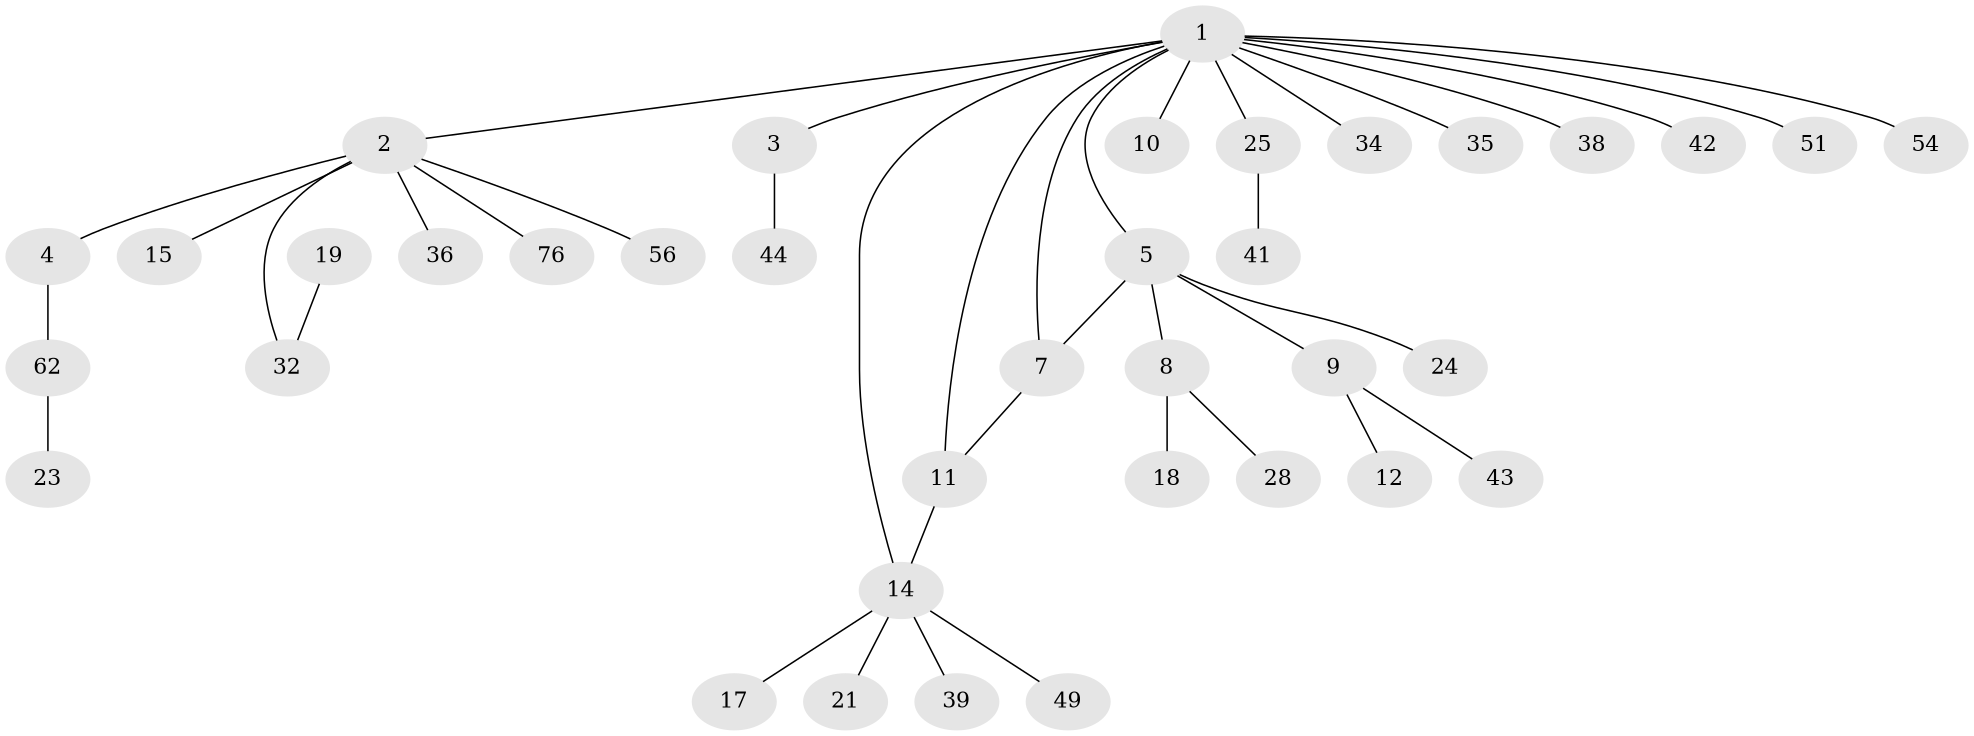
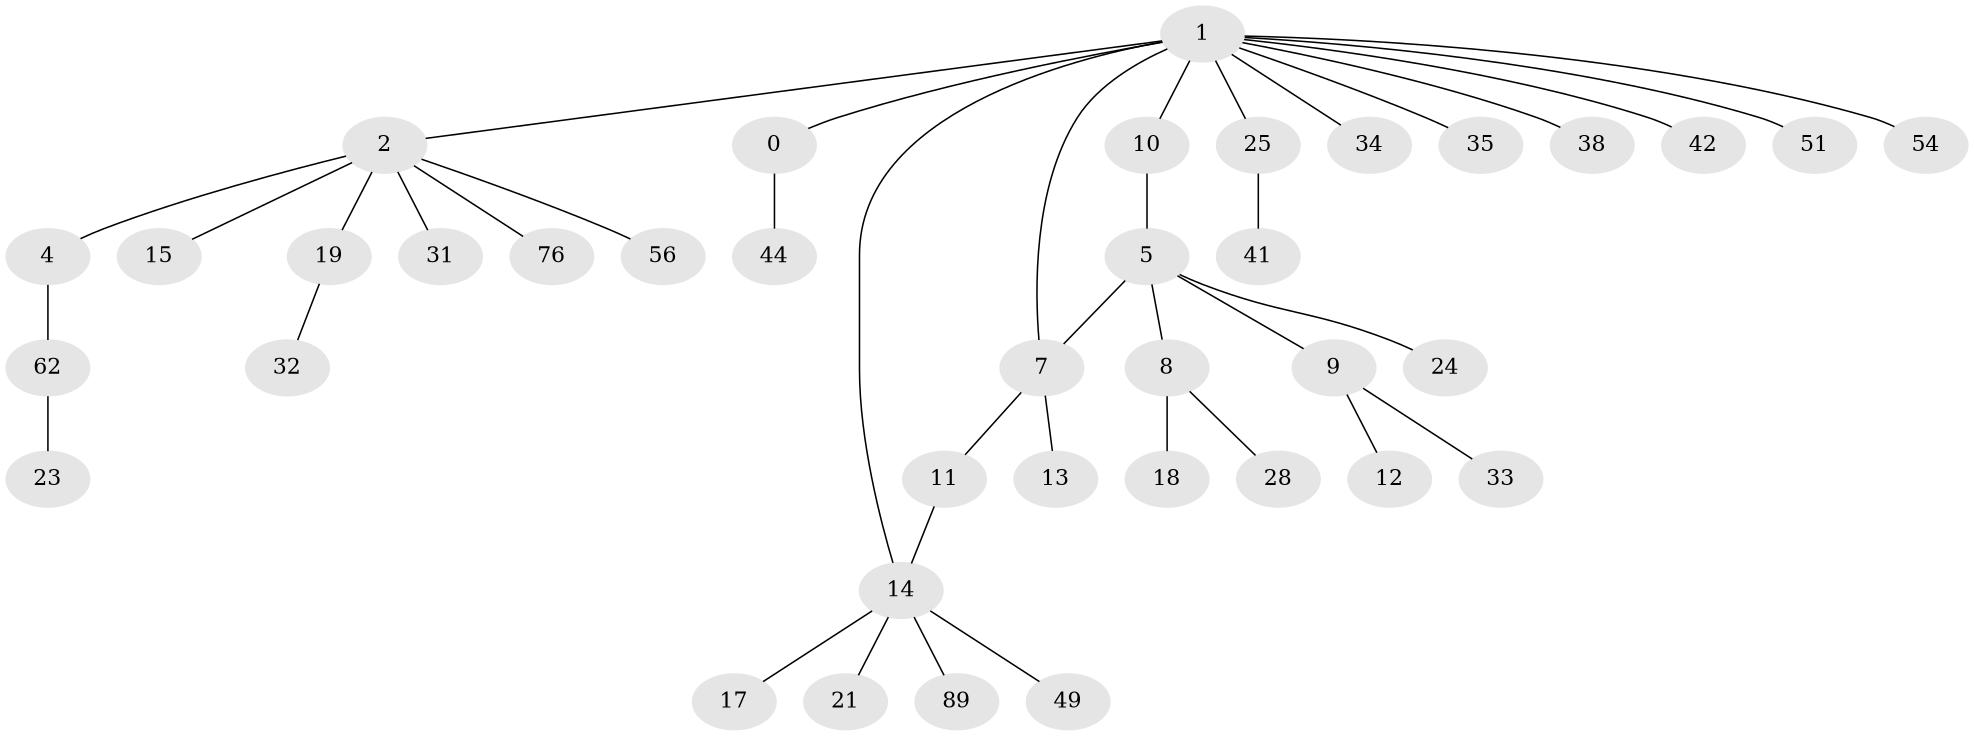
edge "1" -- "5": now "10" -- "5"
node "3": label "3" -> "0"
edge "1" -- "11": removed
edge "2" -- "32": now "2" -- "19"
node "36": label "36" -> "31"
node "13": added
node "43": label "43" -> "33"
node "39": label "39" -> "89"
